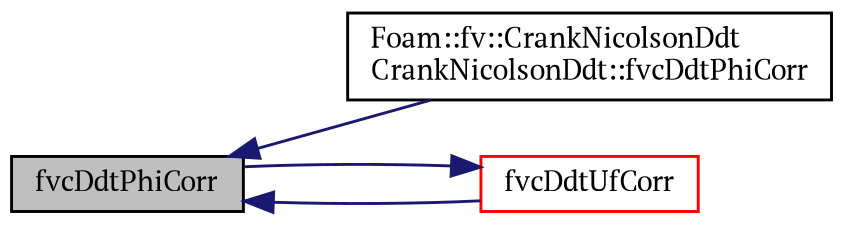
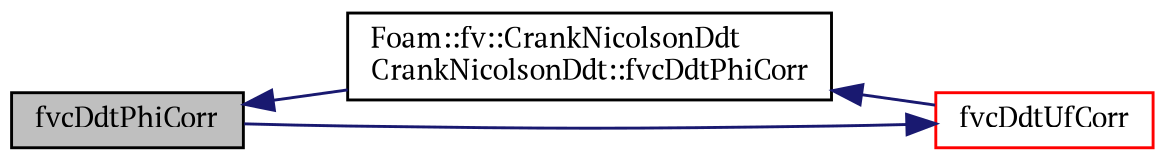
edge "fvcDdtUfCorr" -> "fvcDdtPhiCorr": now "fvcDdtUfCorr" -> "Foam::fv::CrankNicolsonDdt CrankNicolsonDdt::fvcDdtPhiCorr"
